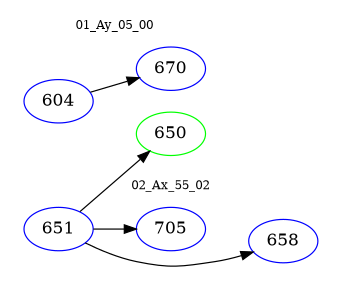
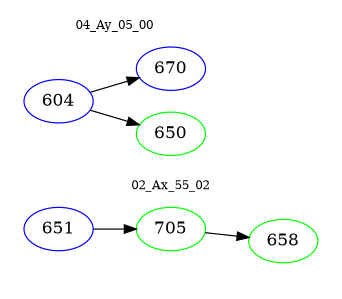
cluster "01_Ay_05_00": label "01_Ay_05_00" -> "04_Ay_05_00"
edge "651" -> "650": now "604" -> "650"
node "705": color blue -> green
node "658": color blue -> green
edge "651" -> "658": now "705" -> "658"
